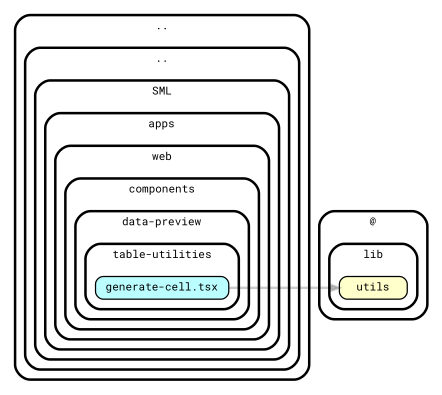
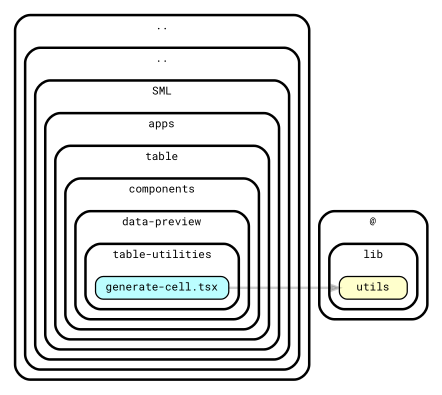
cluster "web": label "web" -> "table"
